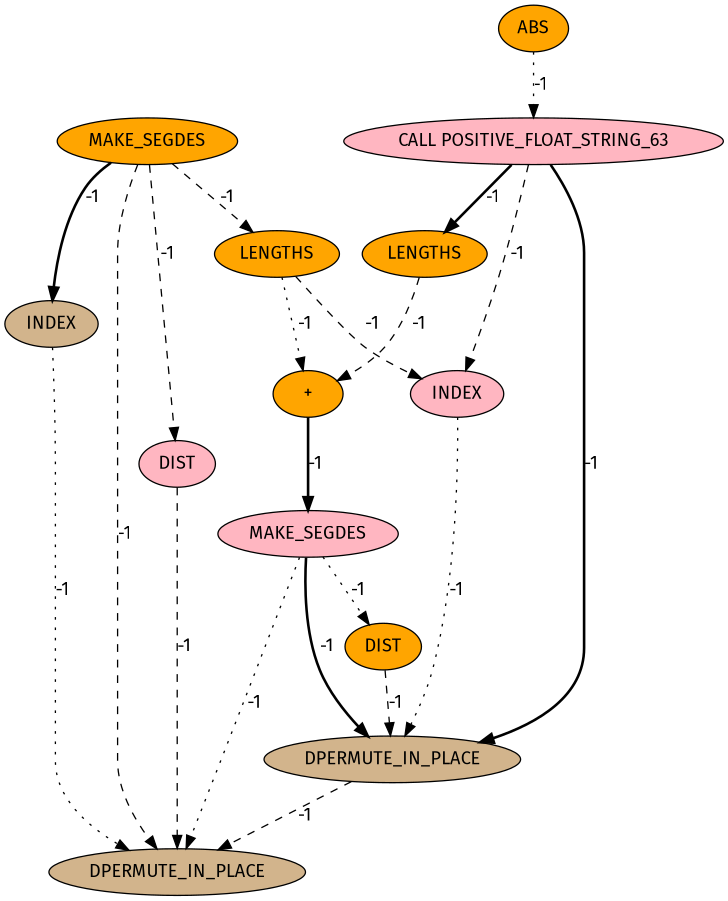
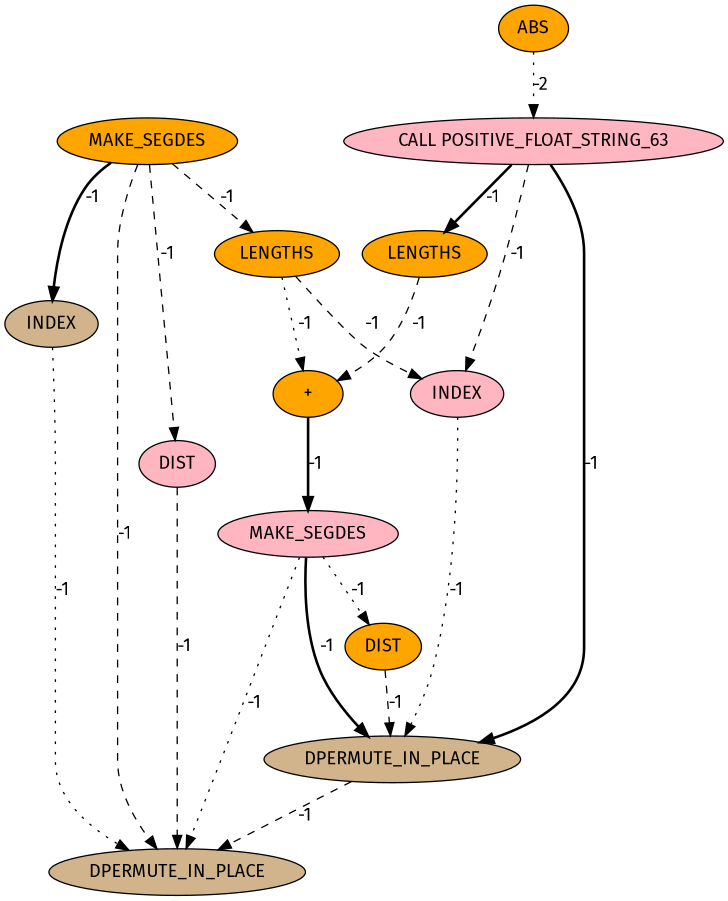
edge "ABS" -> "CALL POSITIVE_FLOAT_STRING_63": label "-1" -> "-2"
